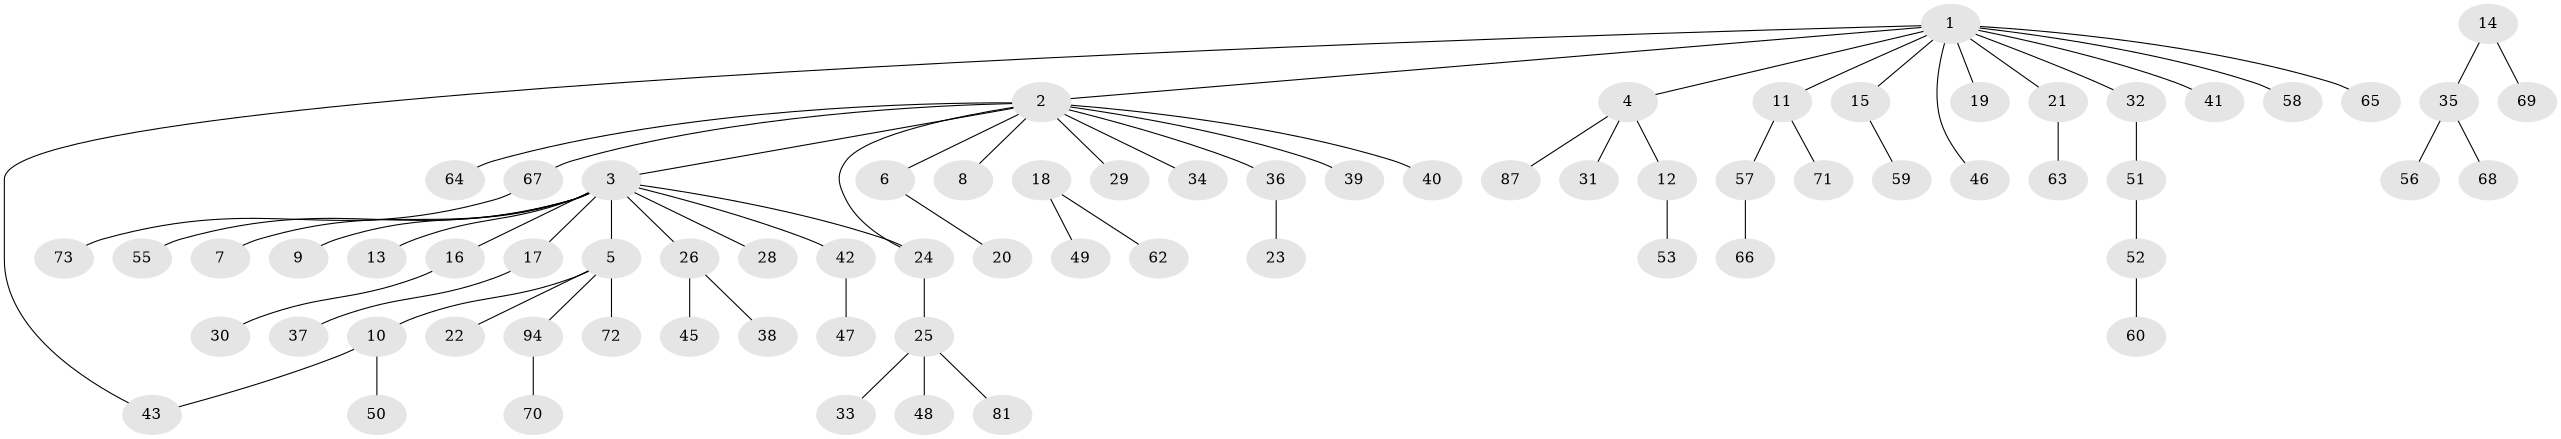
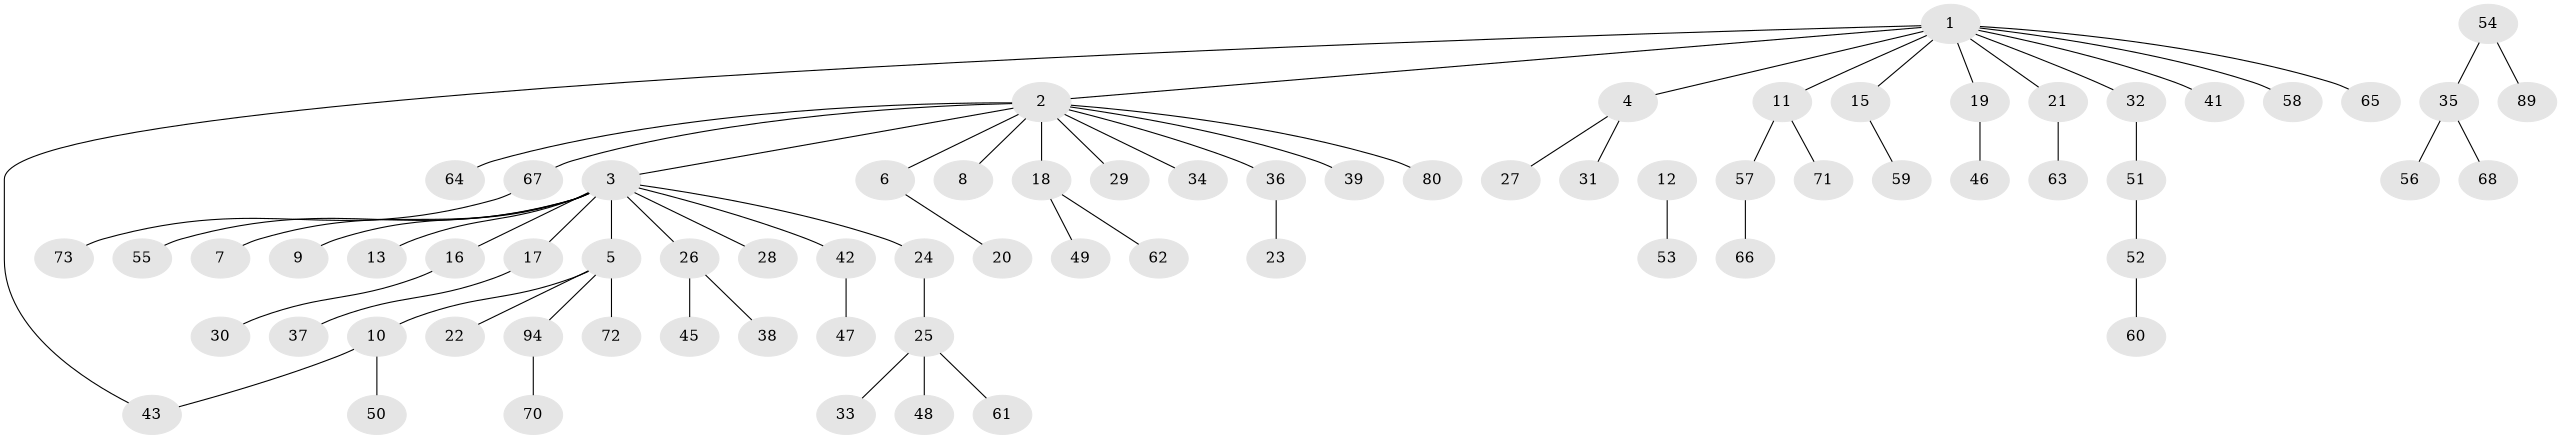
node "14": label "14" -> "54"
node "69": label "69" -> "89"
edge "1" -- "46": now "19" -- "46"
edge "4" -- "12": removed
edge "2" -- "24": now "2" -- "18"
node "40": label "40" -> "80"
node "87": label "87" -> "27"
node "81": label "81" -> "61"
